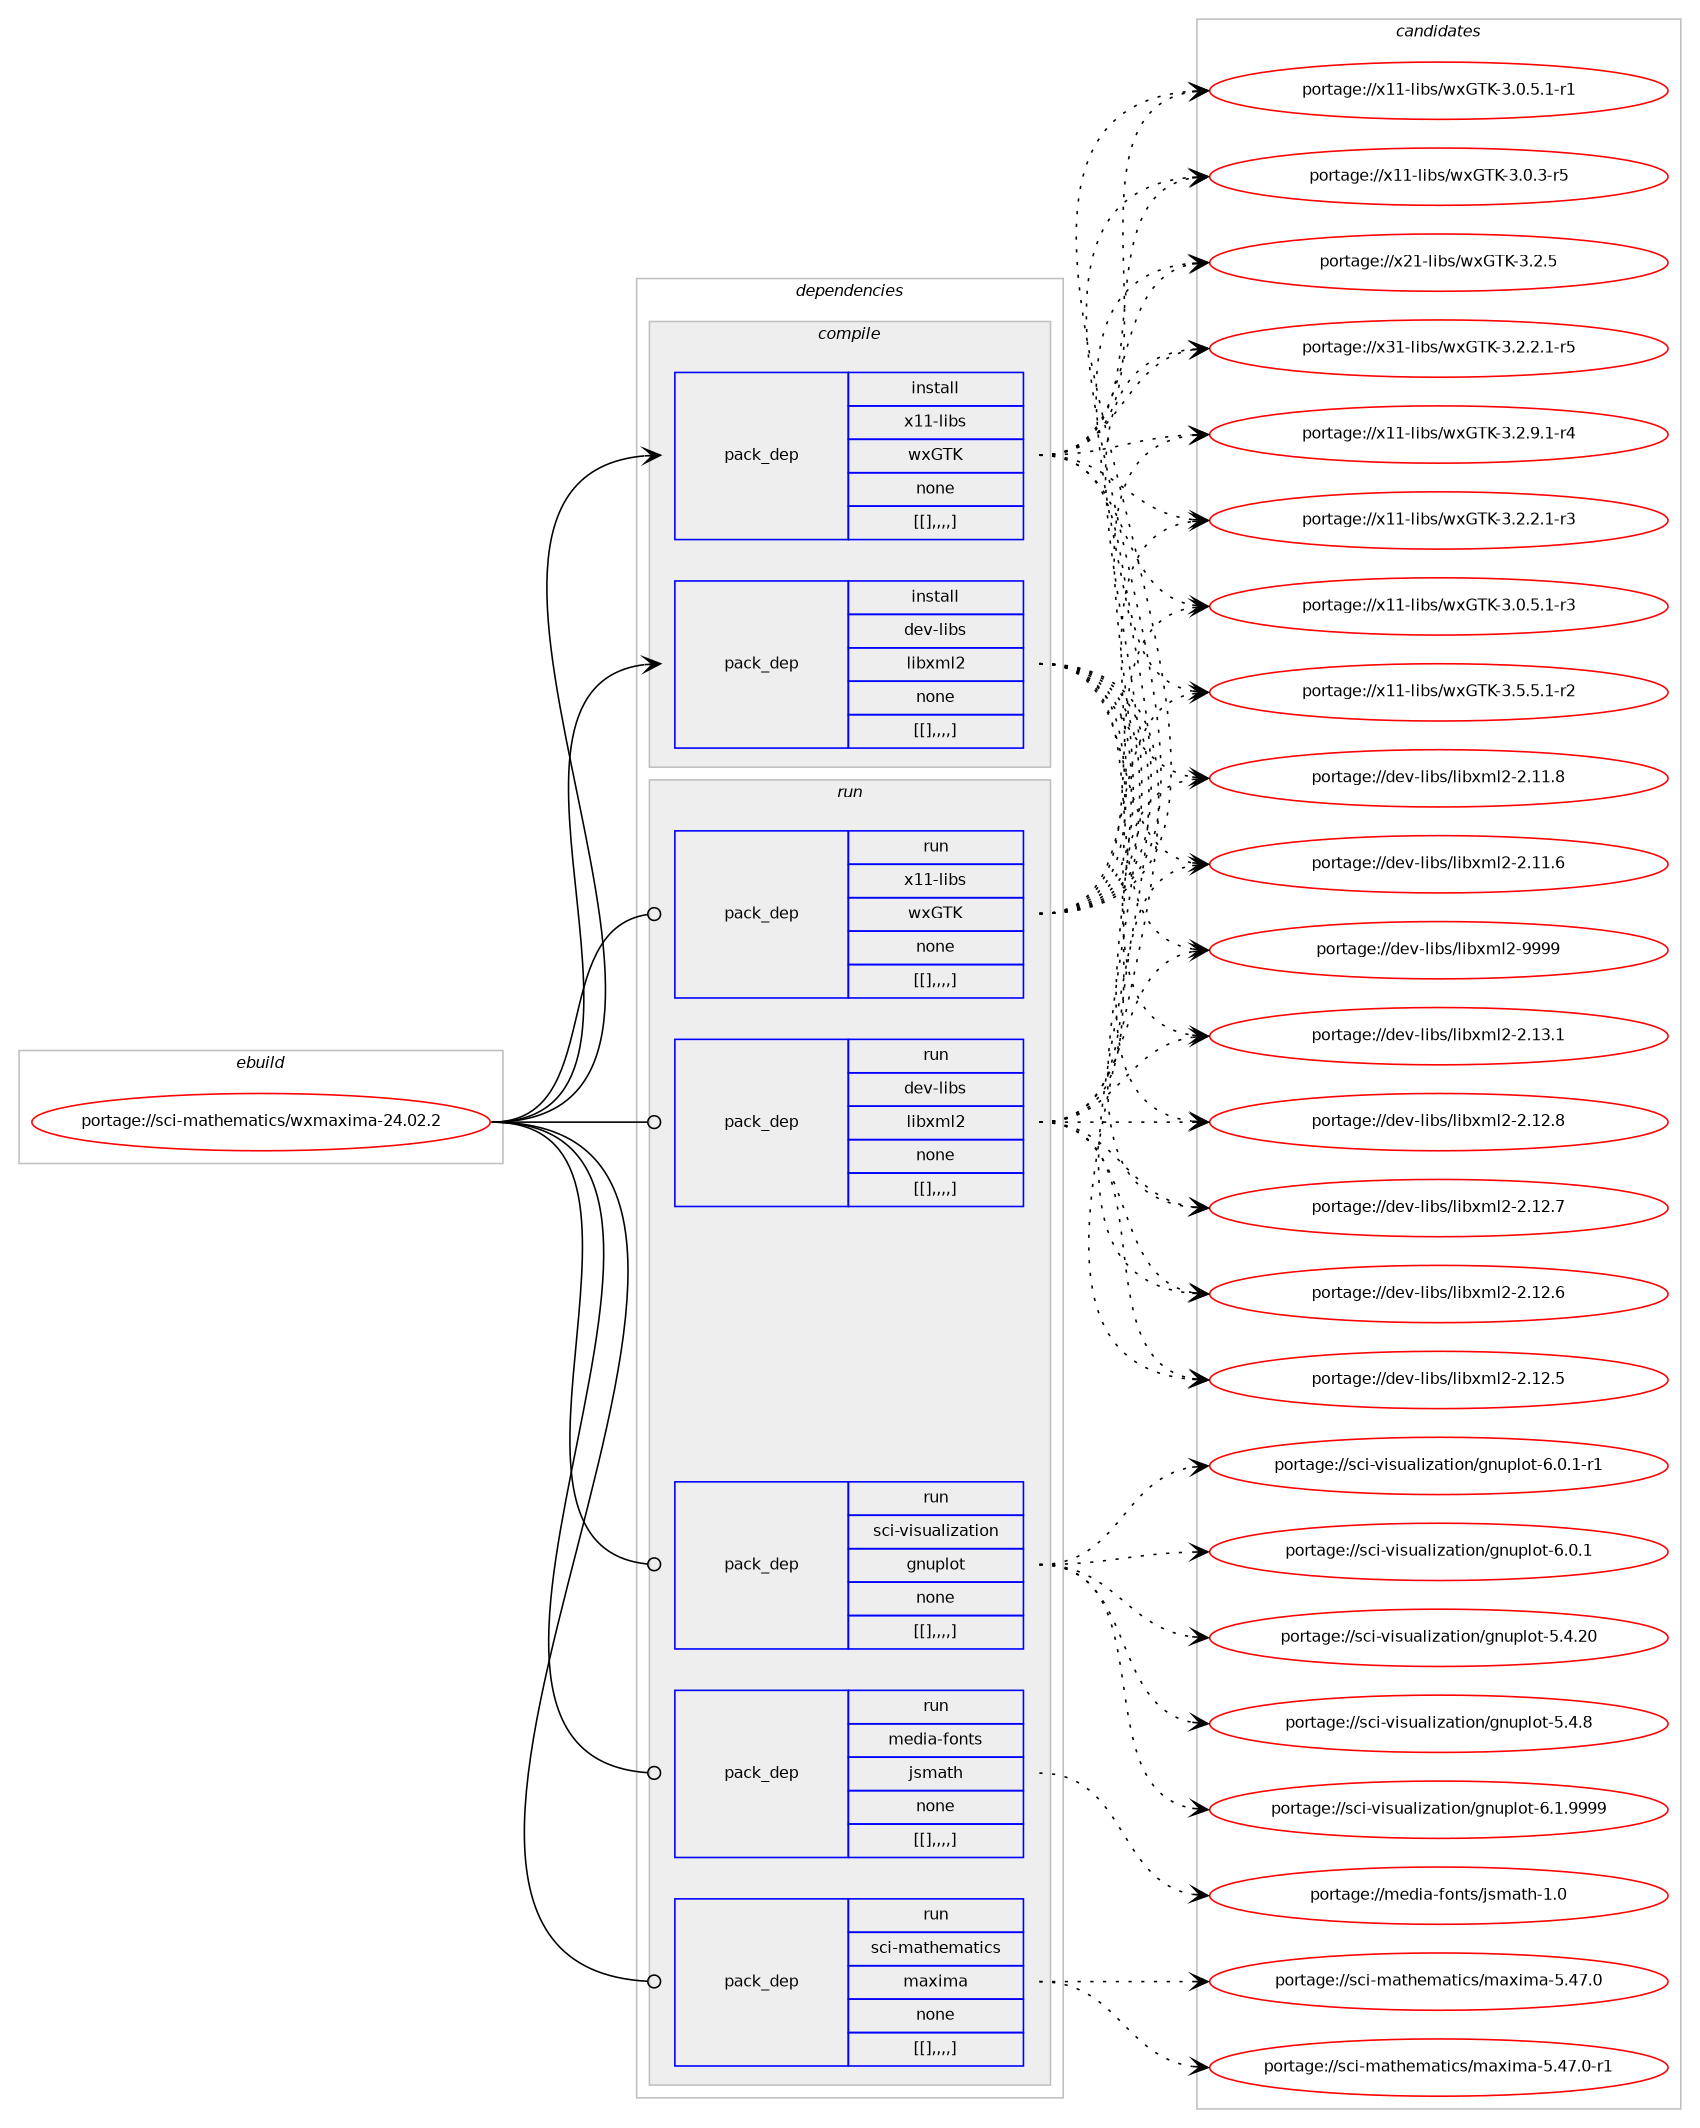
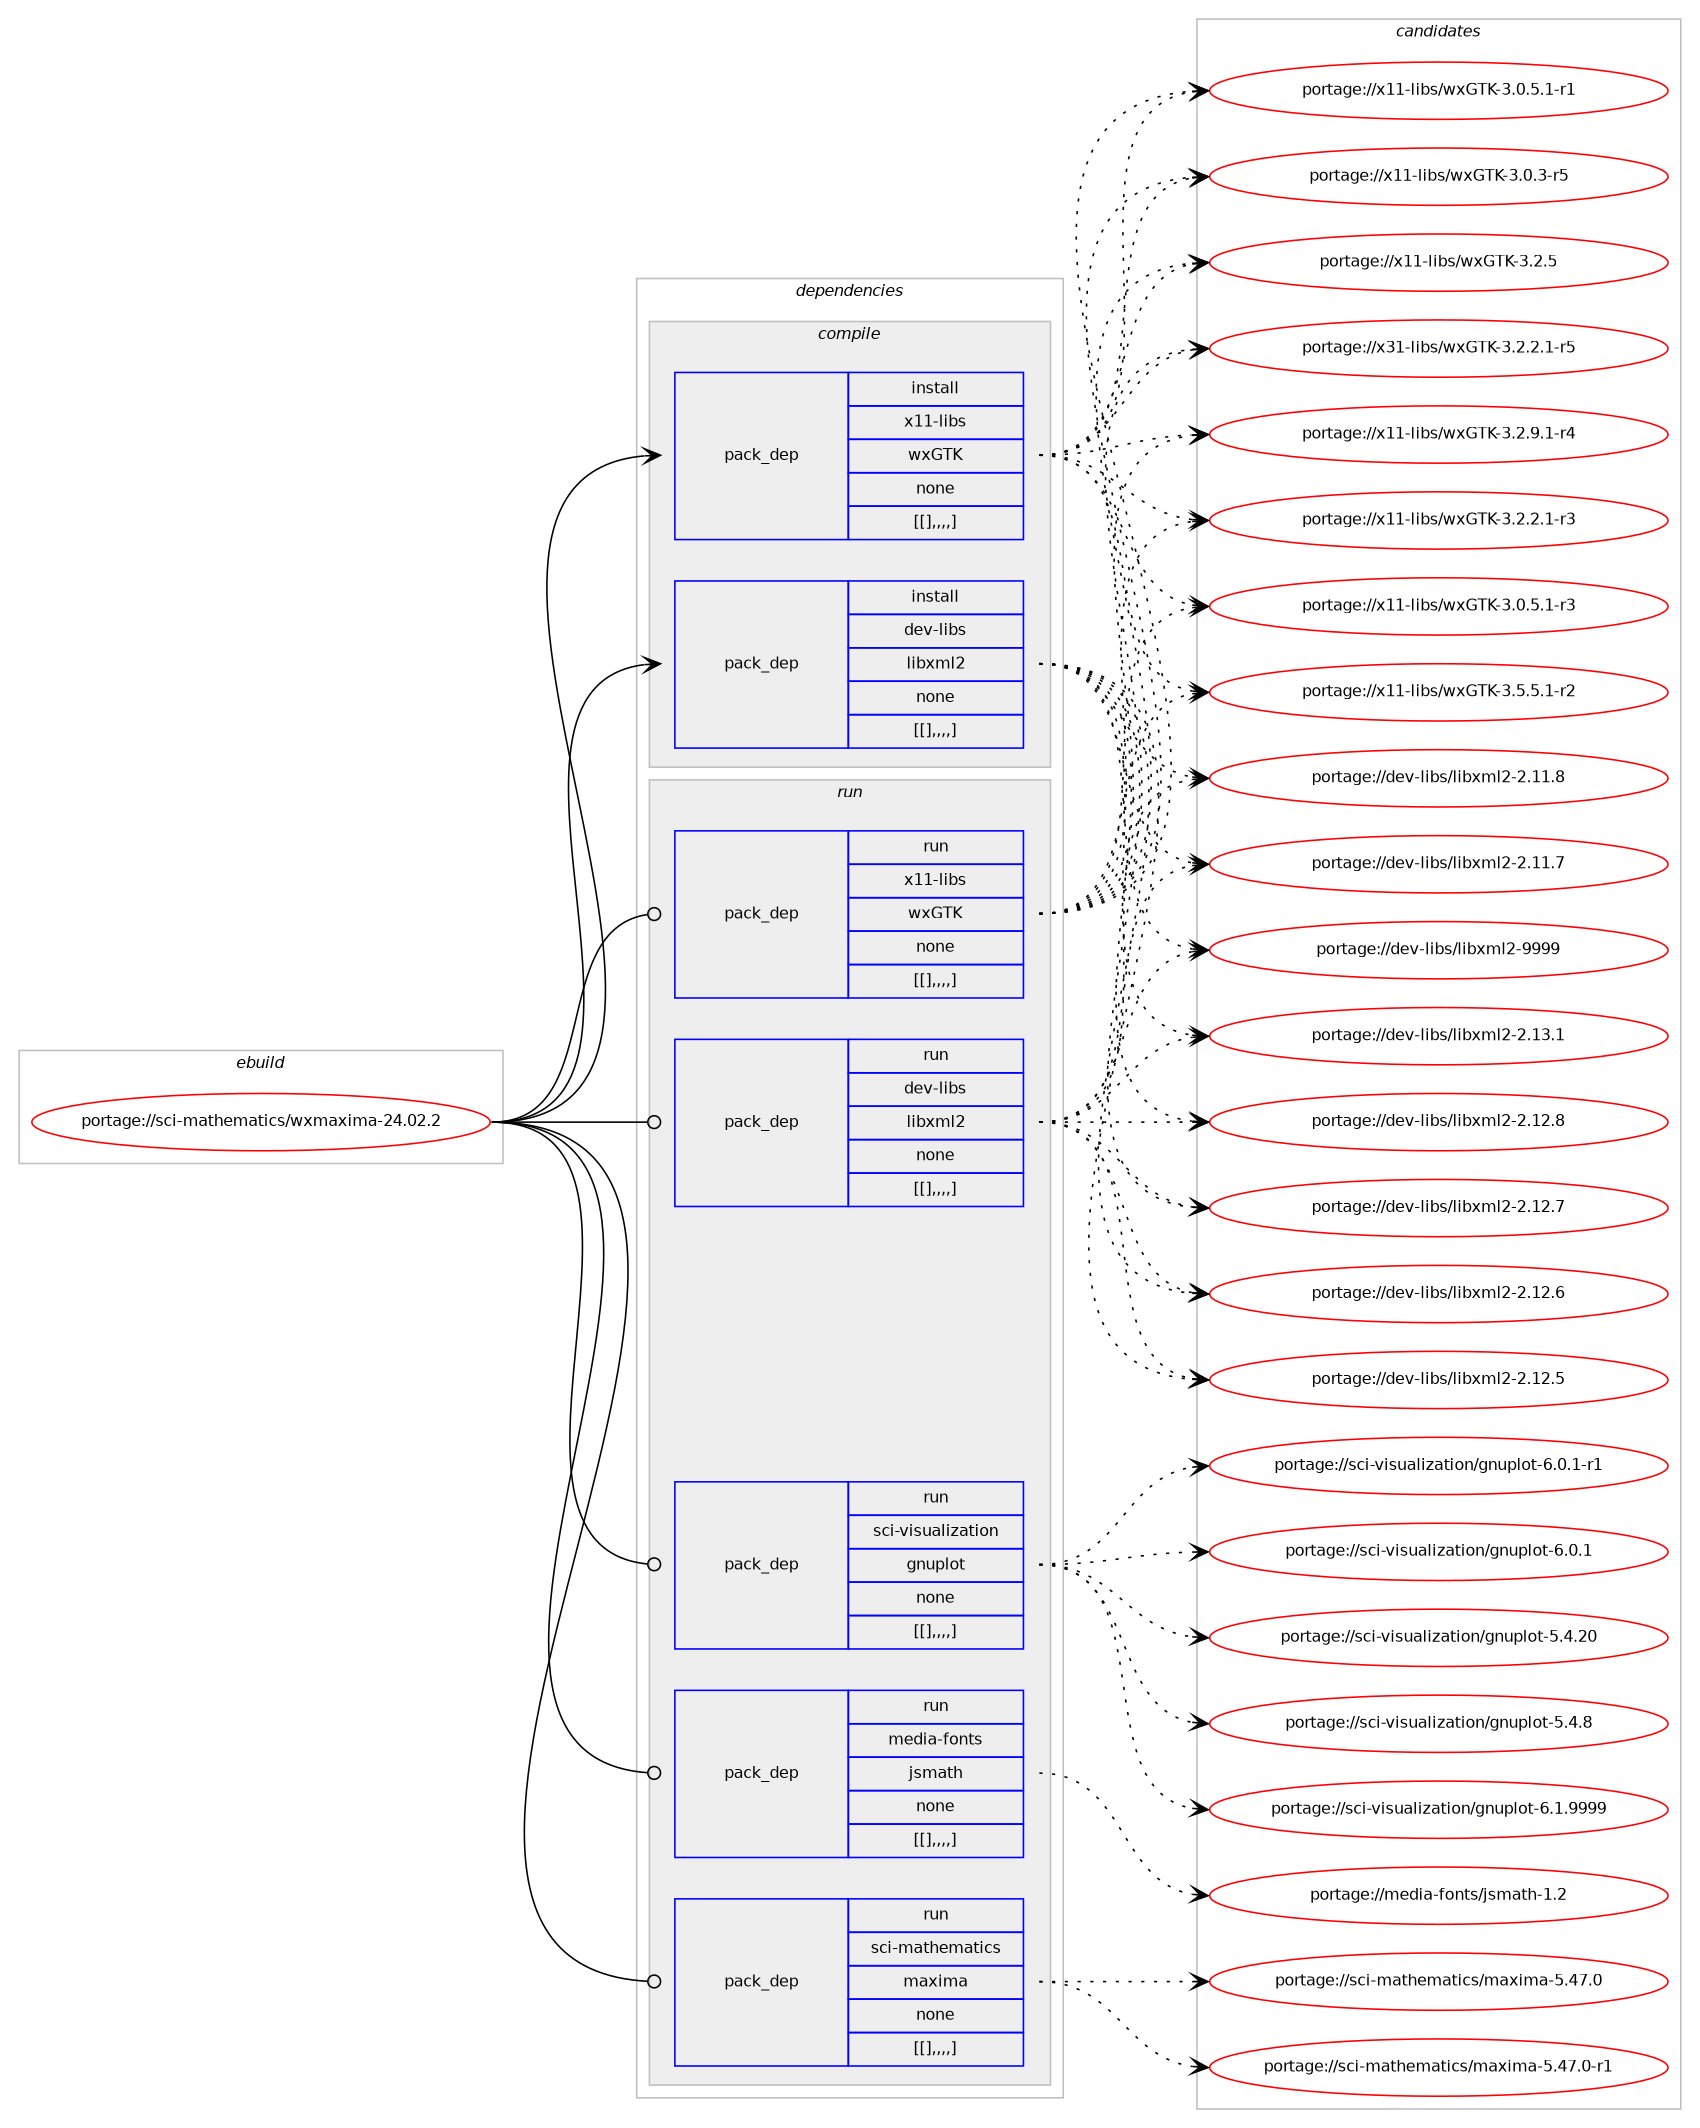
node "portage://x21-libs/wxGTK-3.2.5": label "portage://x21-libs/wxGTK-3.2.5" -> "portage://x11-libs/wxGTK-3.2.5"
node "portage://dev-libs/libxml2-2.11.6": label "portage://dev-libs/libxml2-2.11.6" -> "portage://dev-libs/libxml2-2.11.7"
node "portage://media-fonts/jsmath-1.0": label "portage://media-fonts/jsmath-1.0" -> "portage://media-fonts/jsmath-1.2"
